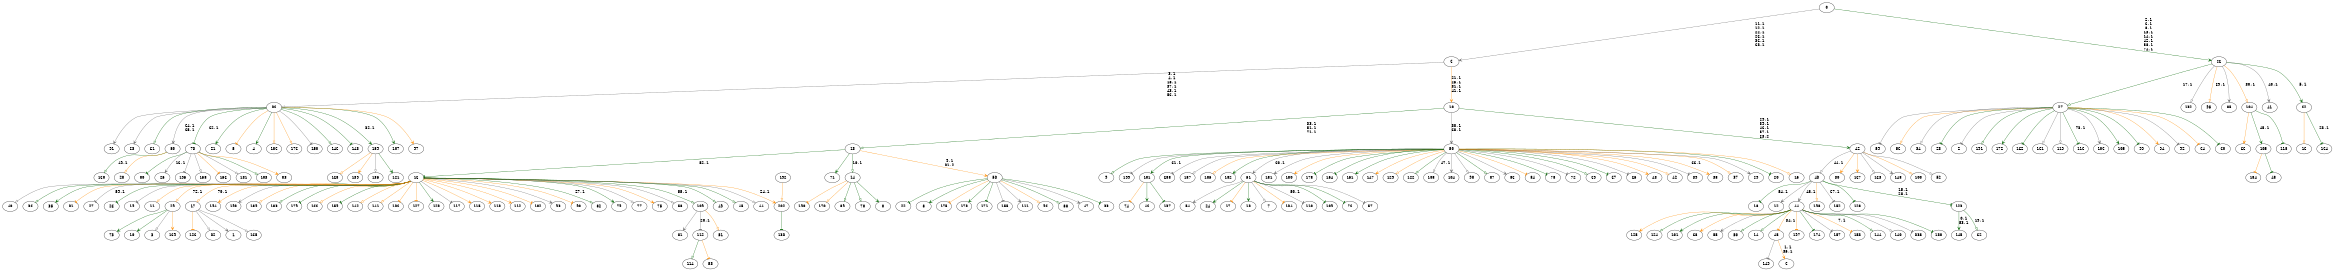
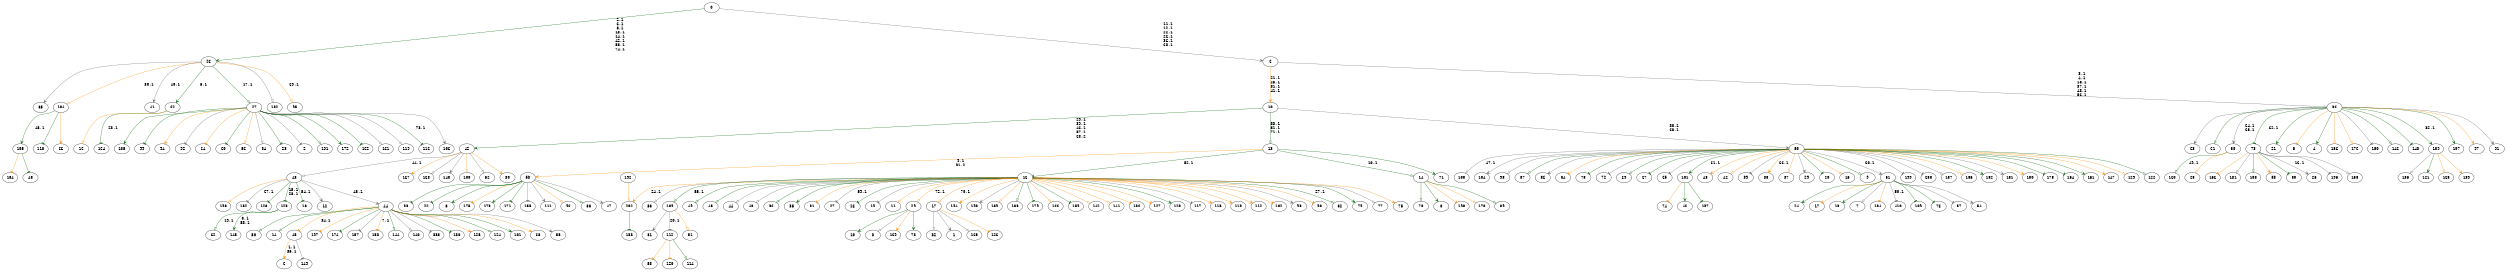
node "59": removed
node "110": label "110" -> "410"
node "120": added
